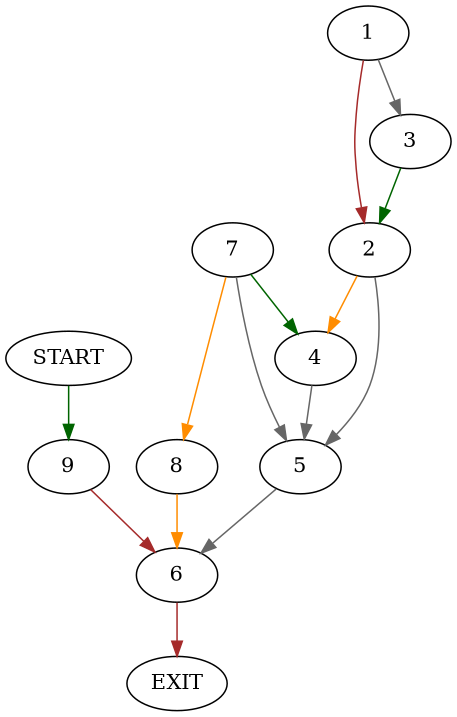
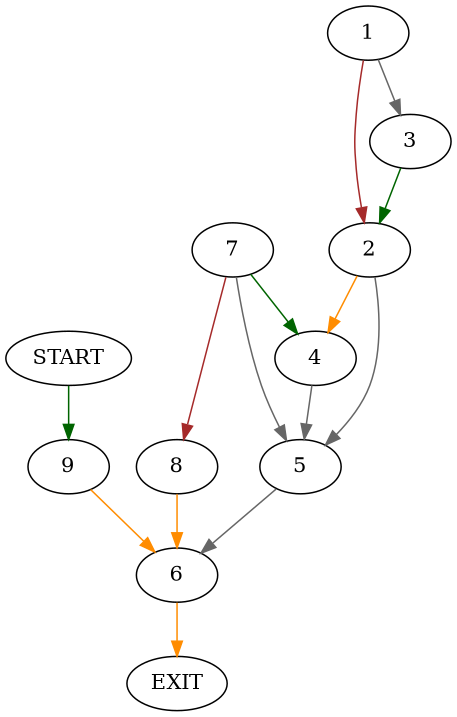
edge "7" -> "8": color darkorange -> brown
edge "9" -> "6": color brown -> darkorange
edge "6" -> "EXIT": color brown -> darkorange
